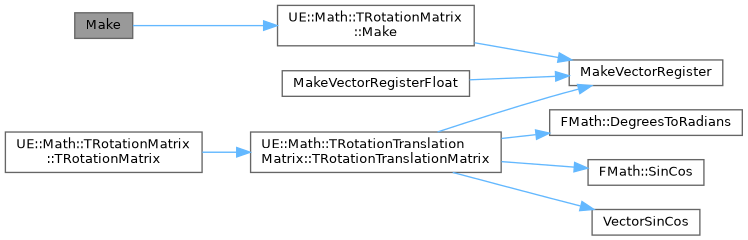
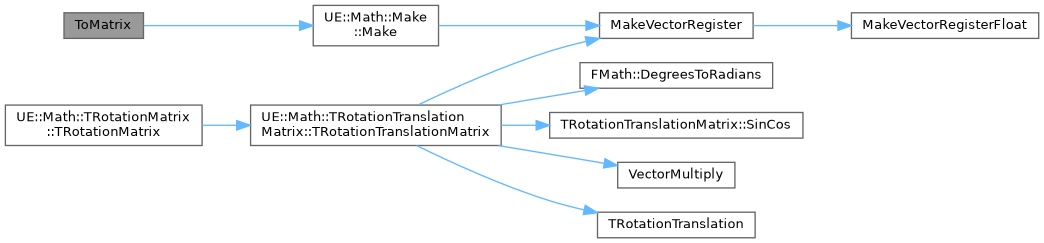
node "Make": label "Make" -> "ToMatrix"
node "UE::Math::TRotationMatrix ::Make": label "UE::Math::TRotationMatrix ::Make" -> "UE::Math::Make ::Make"
edge "MakeVectorRegisterFloat" -> "MakeVectorRegister": reversed
node "FMath::SinCos": label "FMath::SinCos" -> "TRotationTranslationMatrix::SinCos"
node "VectorMultiply": added
node "VectorSinCos": label "VectorSinCos" -> "TRotationTranslation"
